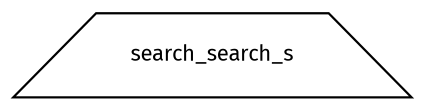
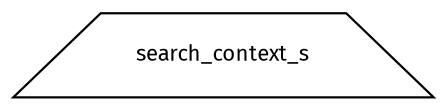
node "search_search_s": label "search_search_s" -> "search_context_s"
